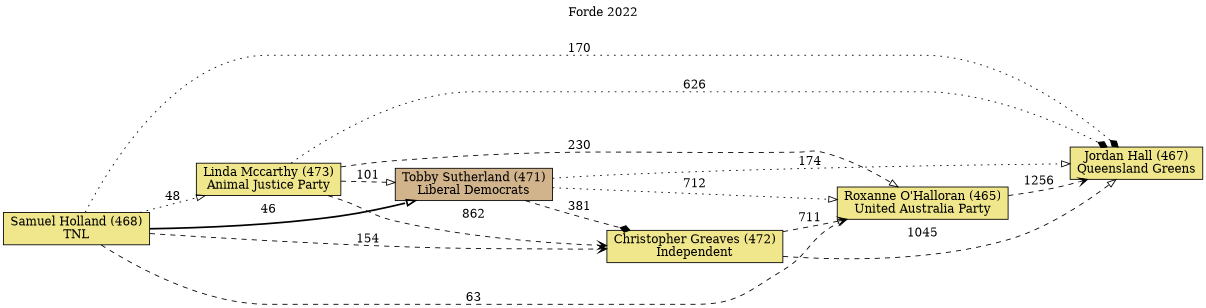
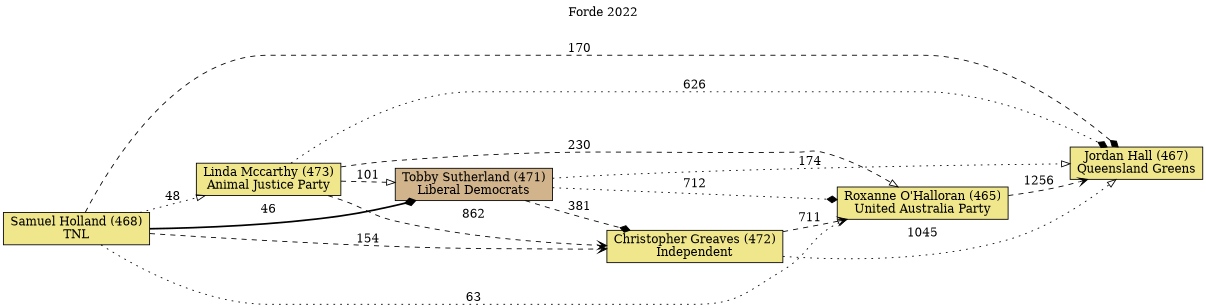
edge "Samuel Holland (468) TNL" -> "Jordan Hall (467) Queensland Greens": style dotted -> dashed
edge "Tobby Sutherland (471) Liberal Democrats" -> "Roxanne O'Halloran (465) United Australia Party": arrowhead onormal -> diamond
edge "Samuel Holland (468) TNL" -> "Tobby Sutherland (471) Liberal Democrats": arrowhead onormal -> diamond
edge "Christopher Greaves (472) Independent" -> "Jordan Hall (467) Queensland Greens": style dashed -> dotted
edge "Samuel Holland (468) TNL" -> "Roxanne O'Halloran (465) United Australia Party": style dashed -> dotted
